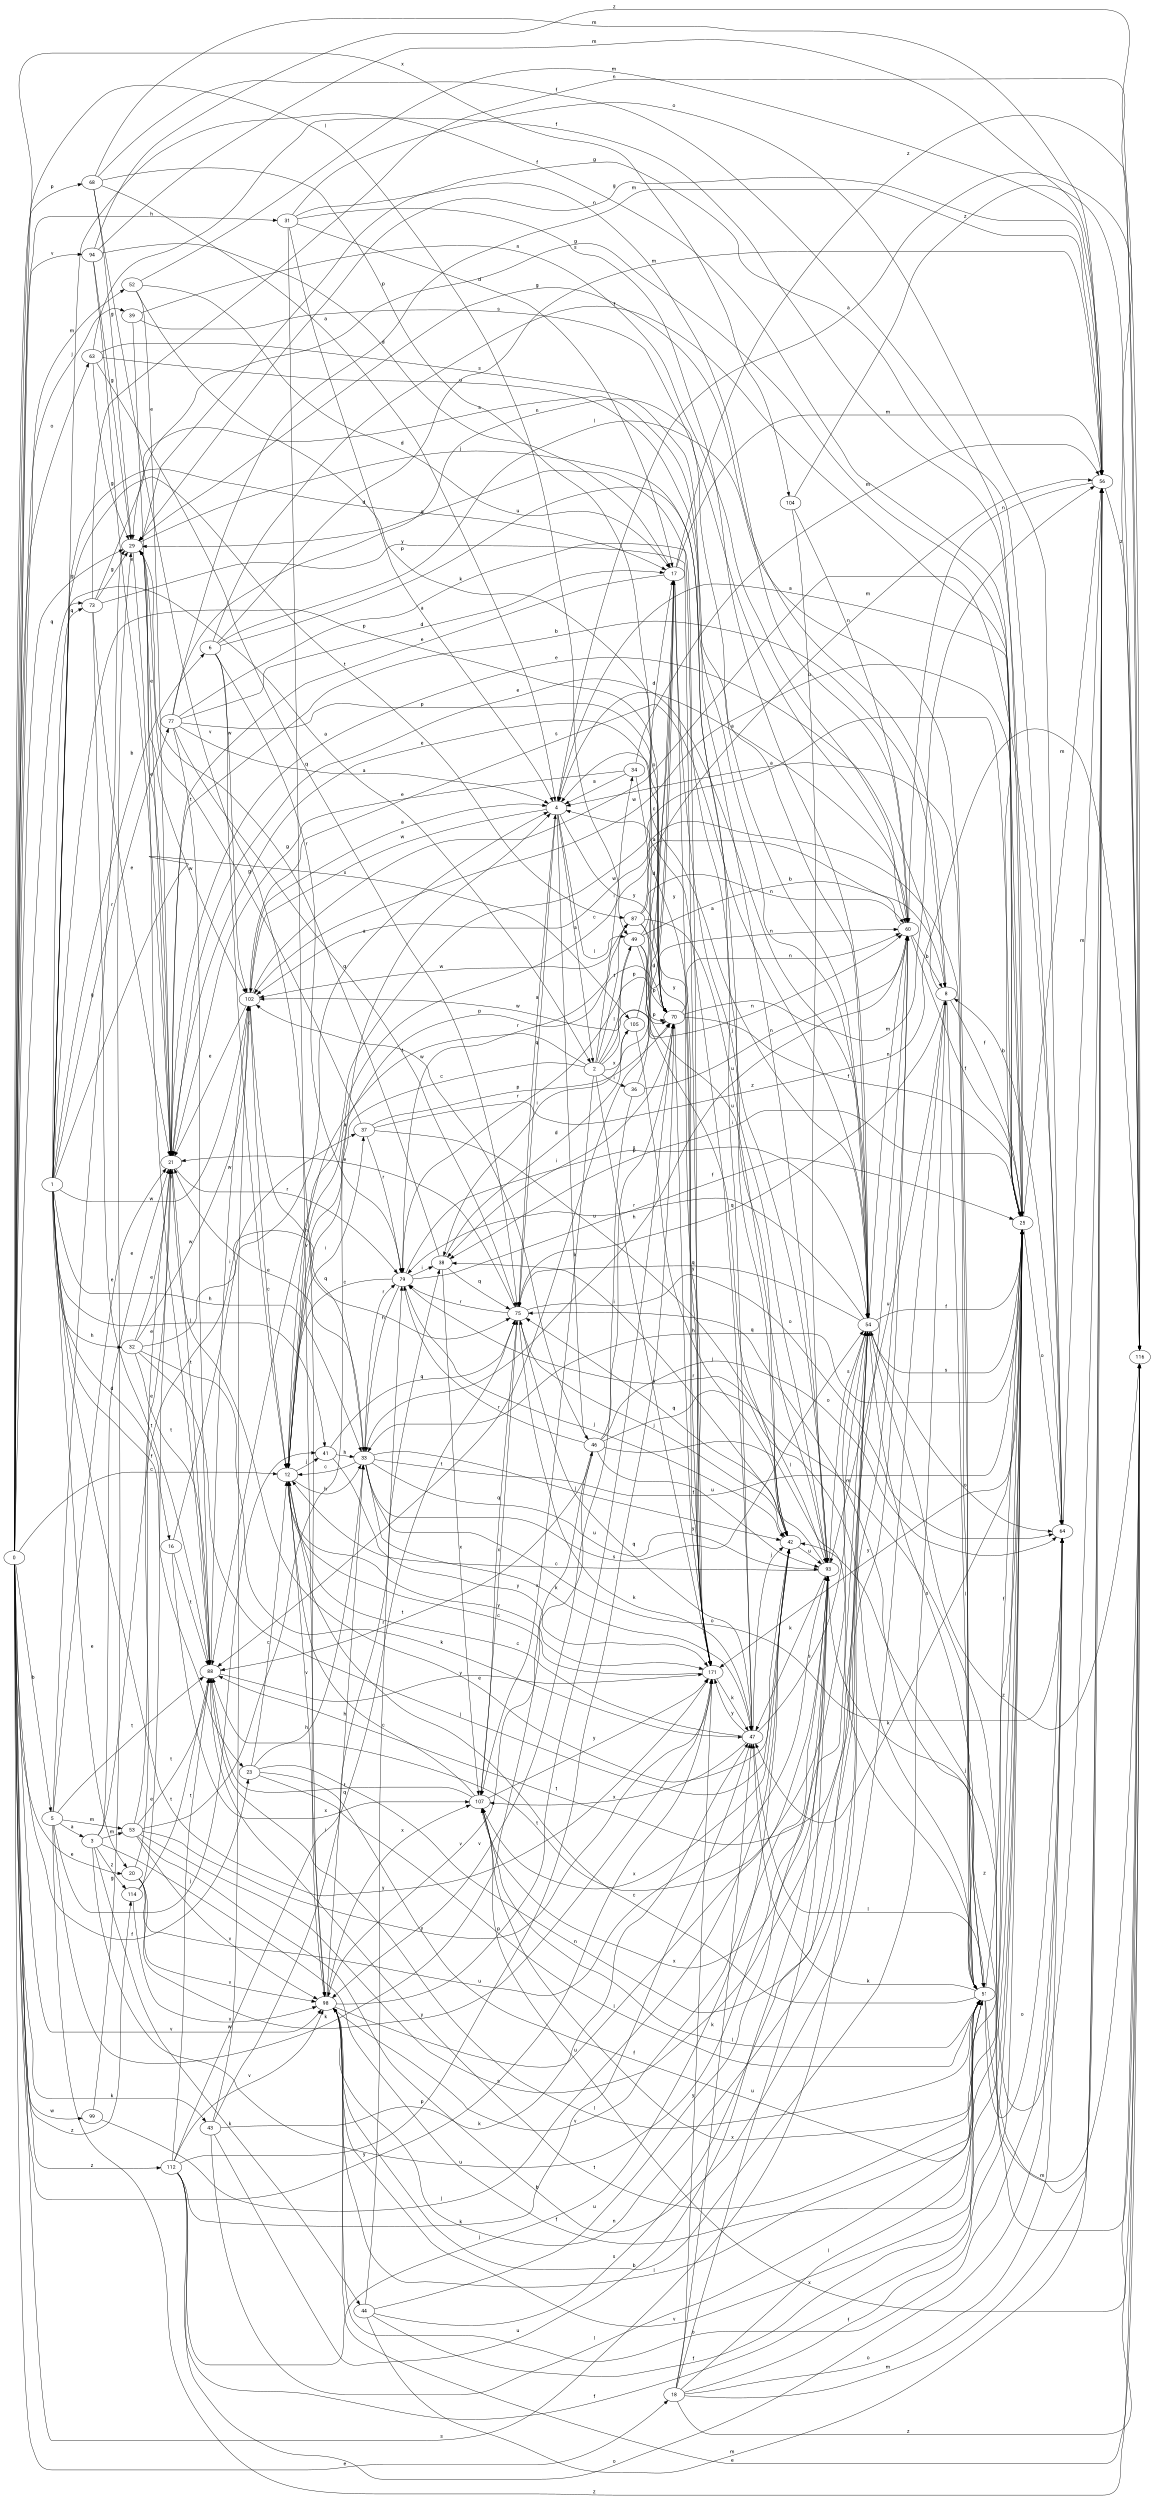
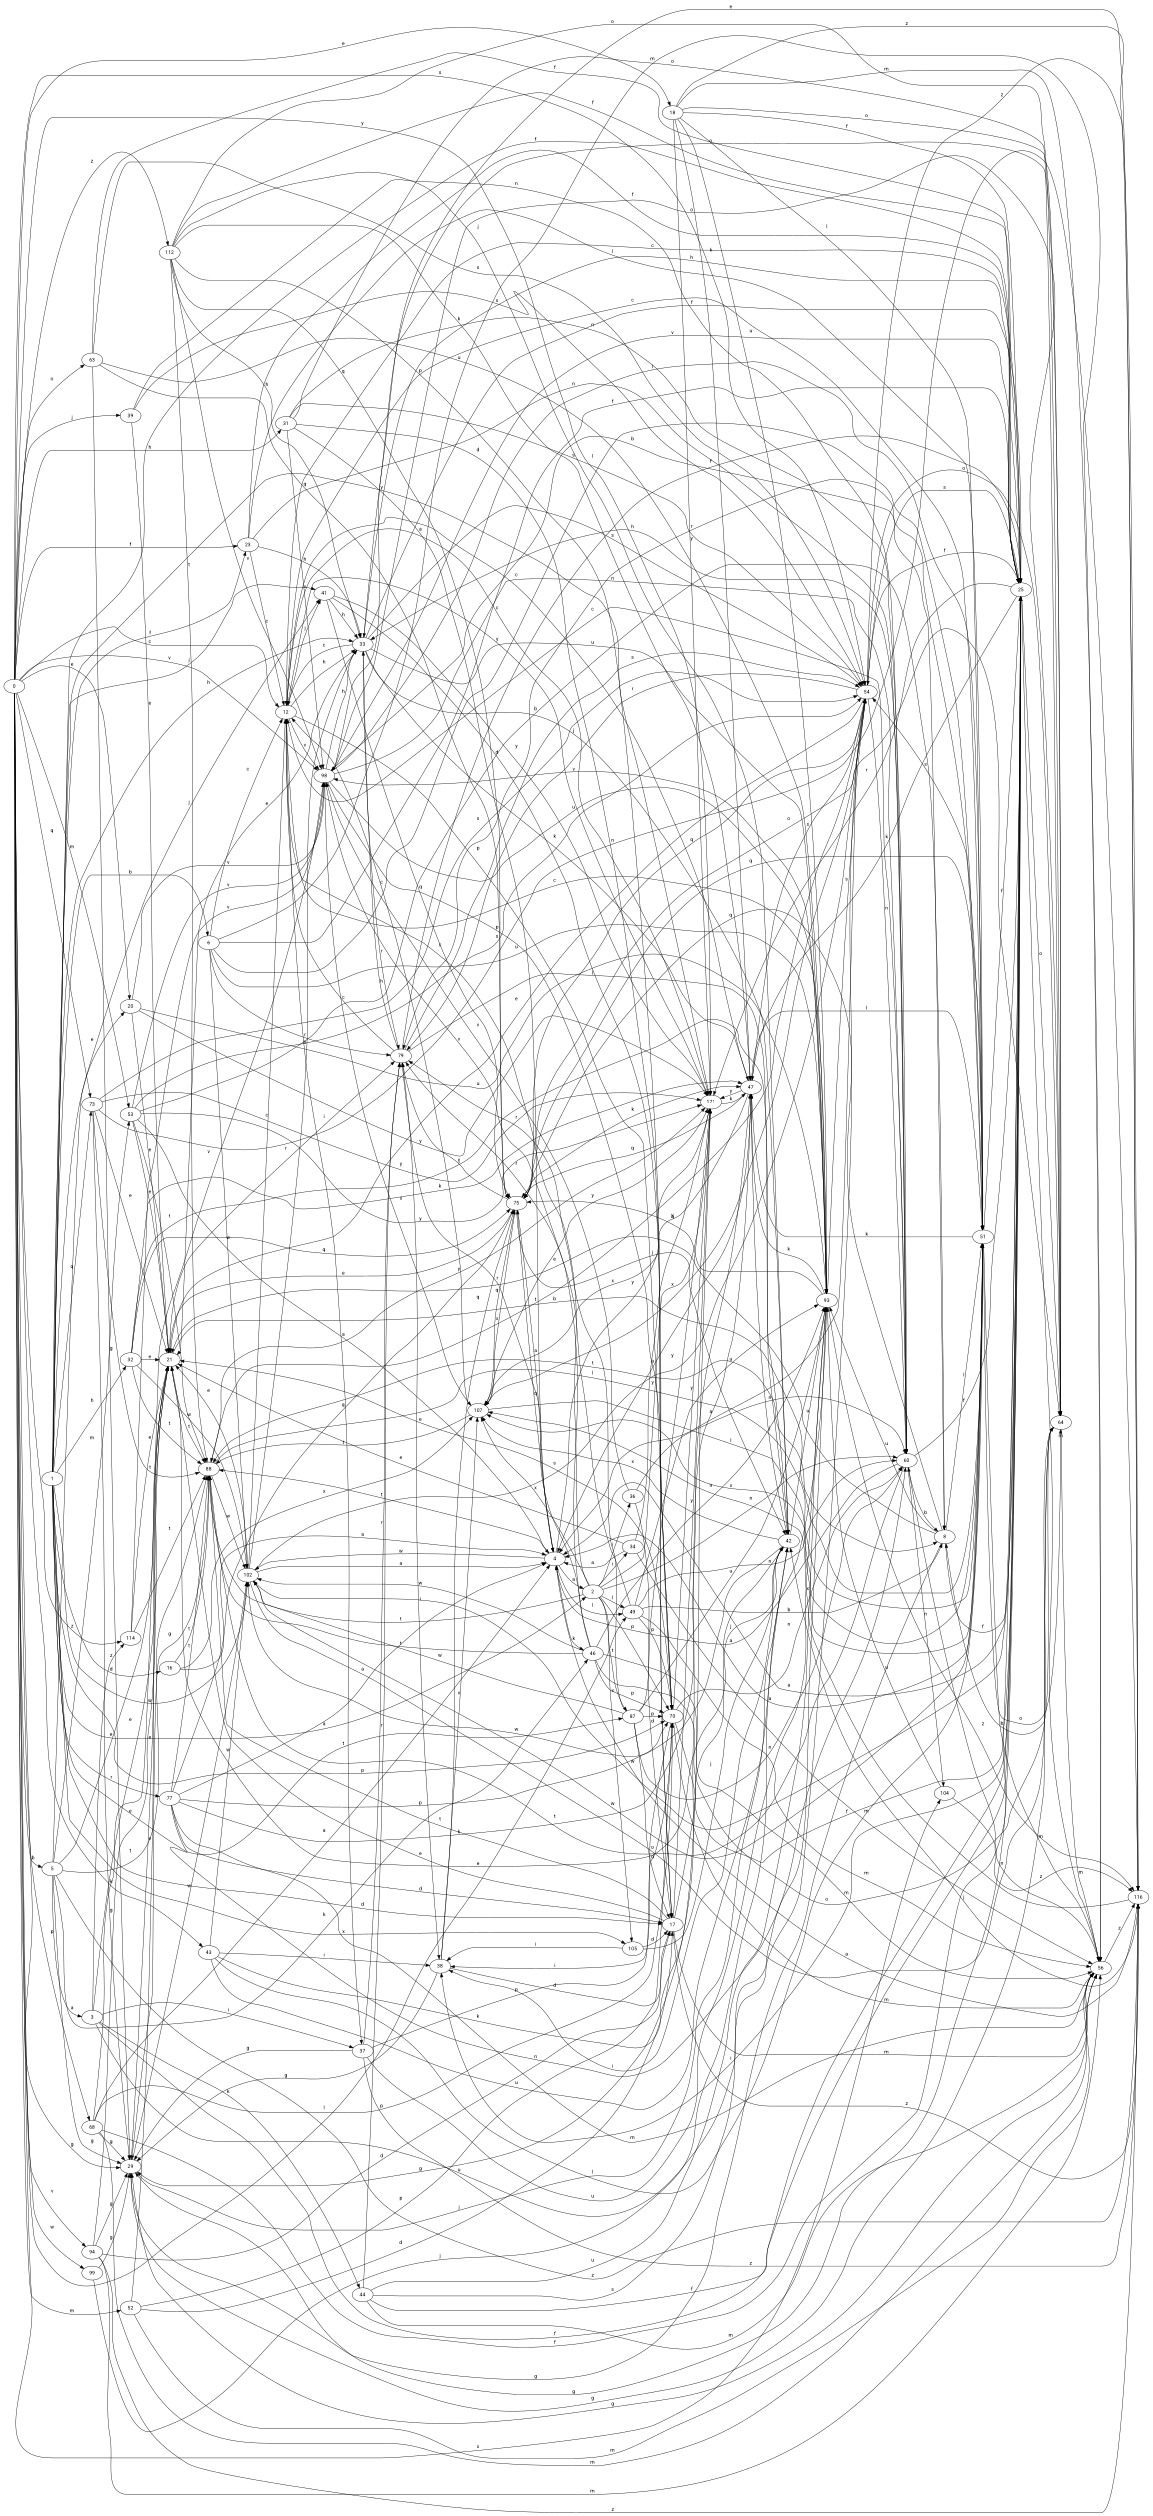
edge "112" -> "33": added, label "h"
edge "104" -> "60": reversed
edge "41" -> "17": added, label "d"
edge "4" -> "88": added, label "t"
edge "25" -> "171": label "y" -> "r"
edge "46" -> "51": removed, label "l"
edge "3" -> "53": now "0" -> "53"
